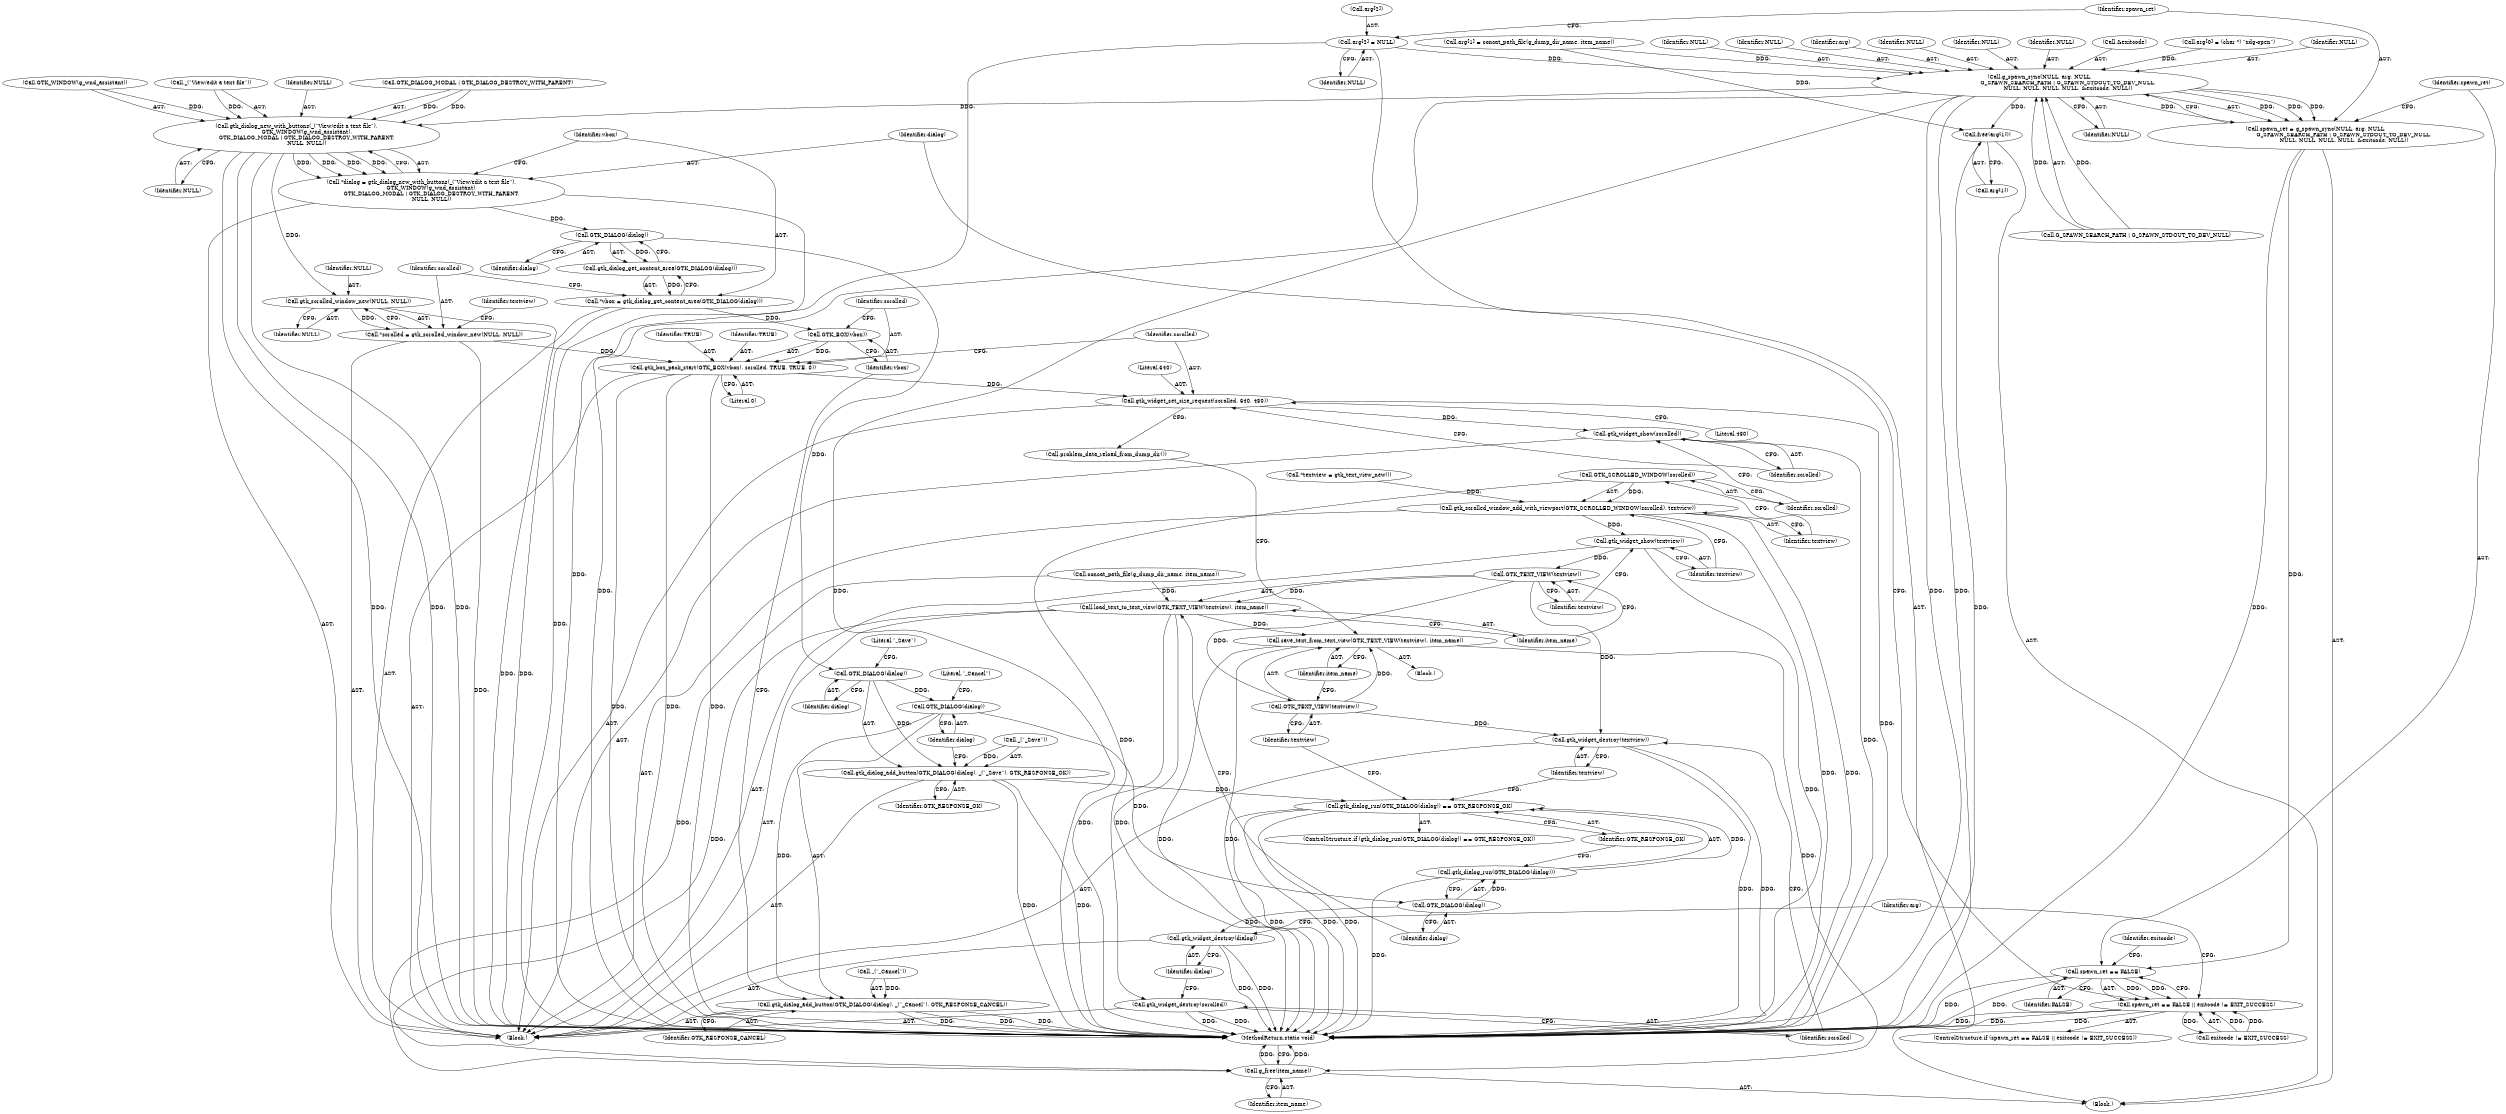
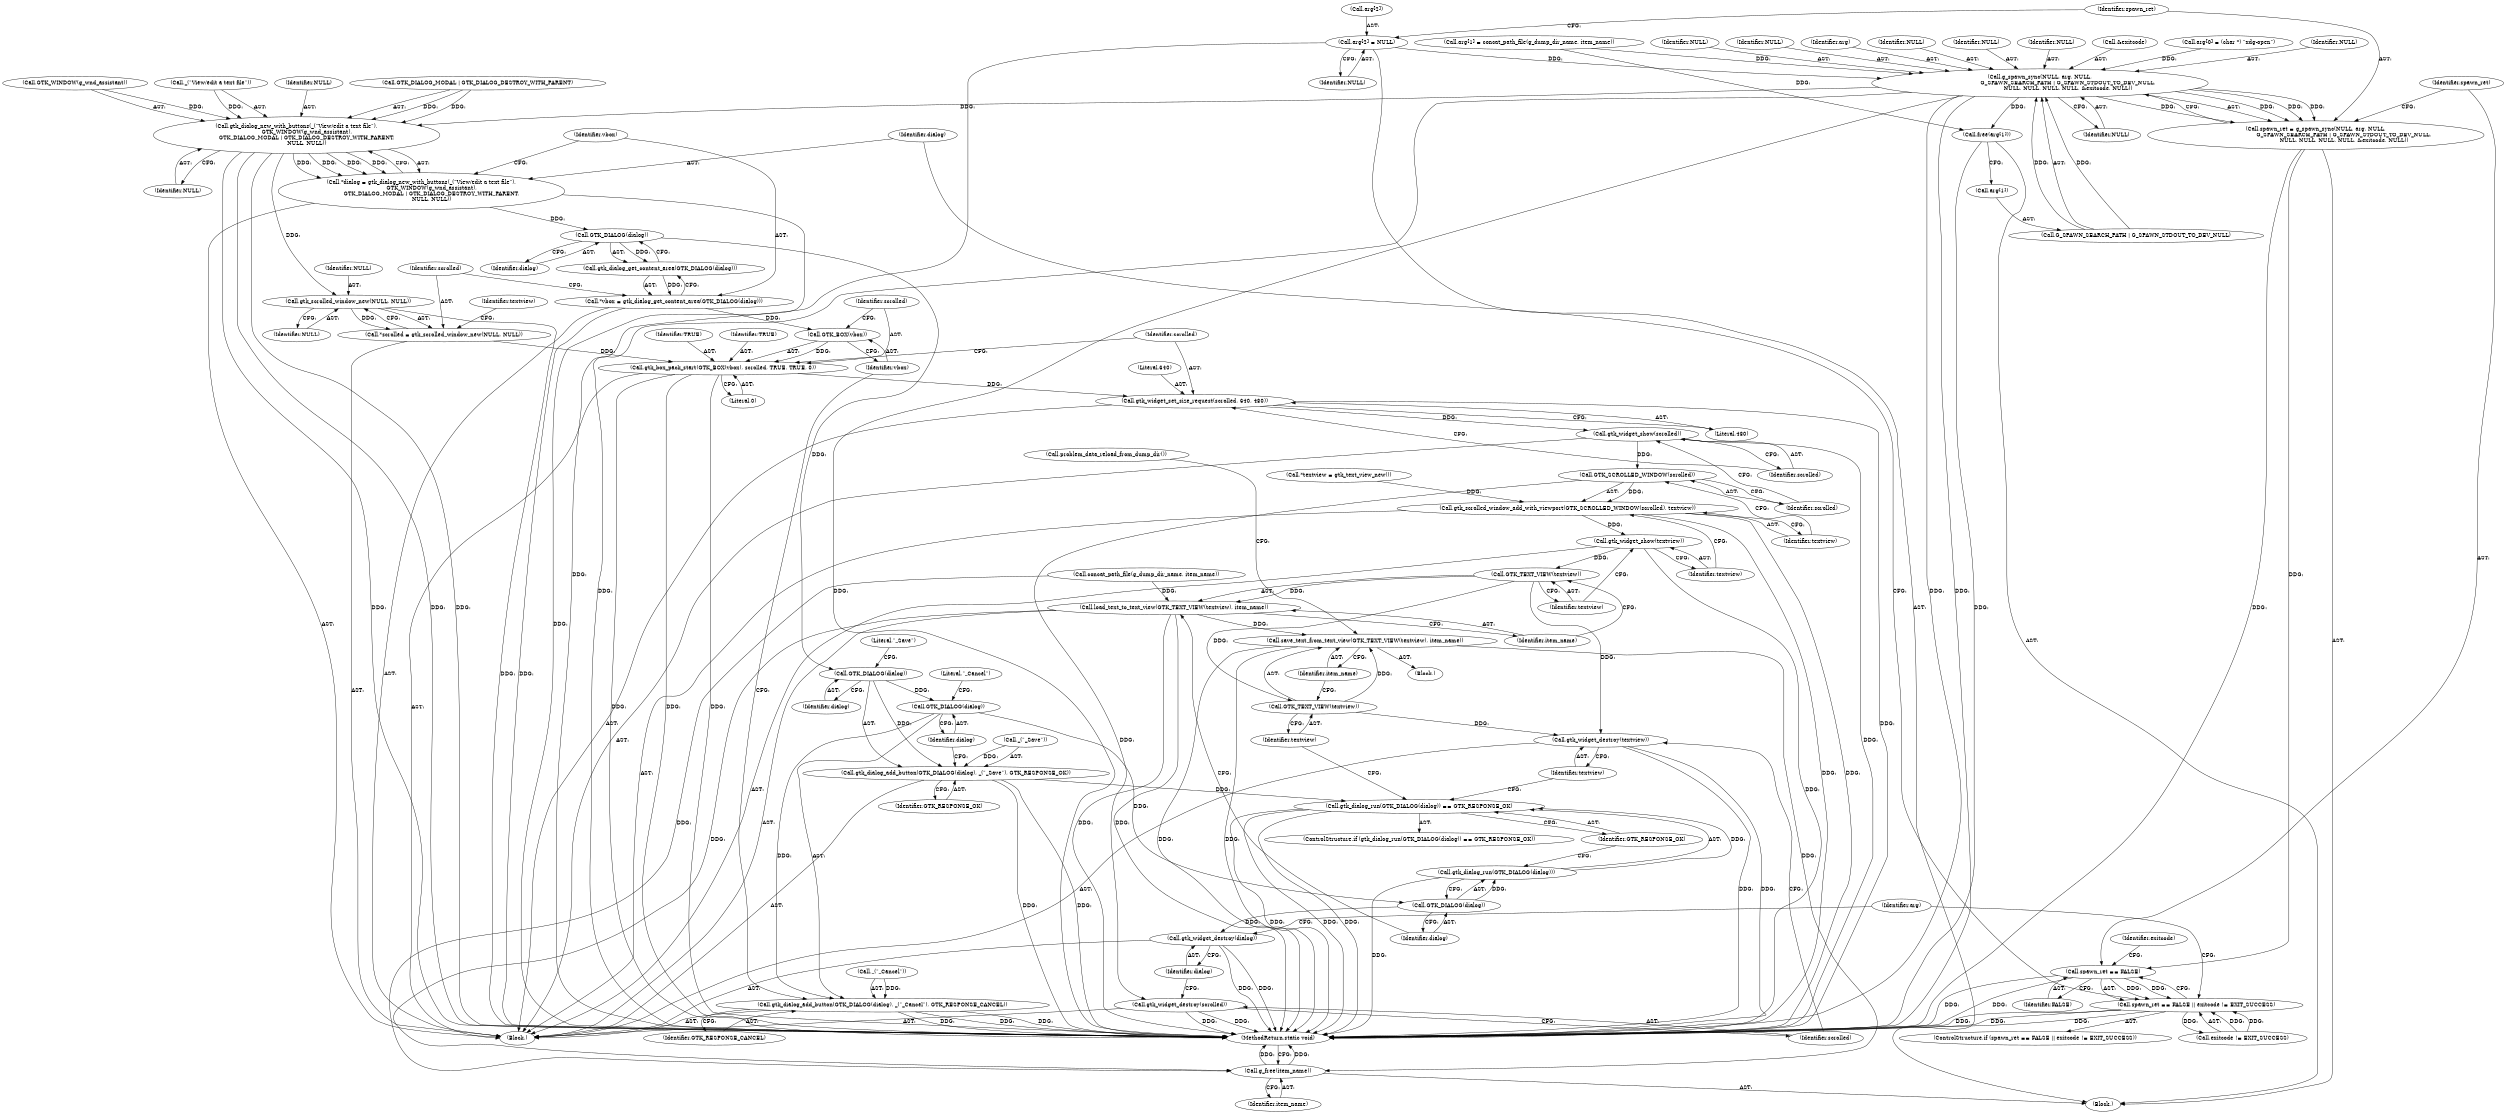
edge "(Call,arg[1])" -> "(Call,free(arg[1]))": now "(Call,arg[1])" -> "(Call,G_SPAWN_SEARCH_PATH | G_SPAWN_STDOUT_TO_DEV_NULL)"
edge "(Literal,480)" -> "(Call,gtk_widget_set_size_request(scrolled, 640, 480))": label "CFG: " -> "AST: "
edge "(Call,gtk_widget_set_size_request(scrolled, 640, 480))" -> "(Call,problem_data_reload_from_dump_dir())": now "(Call,gtk_widget_set_size_request(scrolled, 640, 480))" -> "(Literal,480)"
edge "(Call,gtk_widget_show(scrolled))" -> "(Call,GTK_SCROLLED_WINDOW(scrolled))": added, label "DDG:"
edge "(Call,*scrolled = gtk_scrolled_window_new(NULL, NULL))" -> "(MethodReturn,static void)": removed, label "DDG:"
